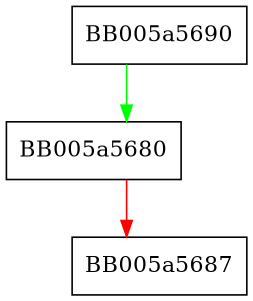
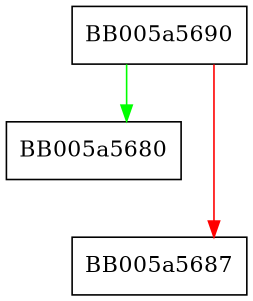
edge "BB005a5680" -> "BB005a5687": now "BB005a5690" -> "BB005a5687"
